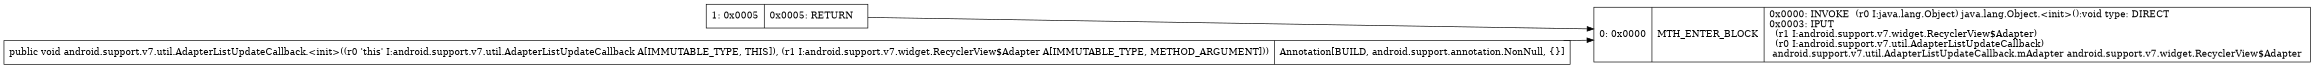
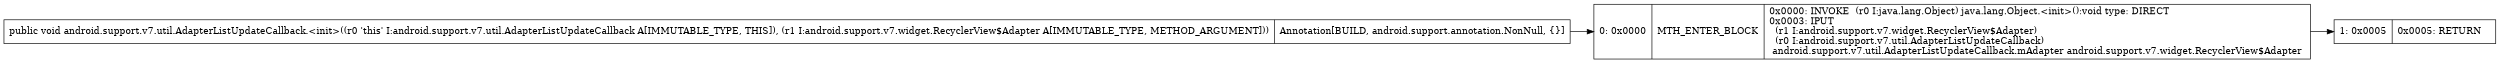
edge "1: 0x0005" -> "0: 0x0000": reversed
